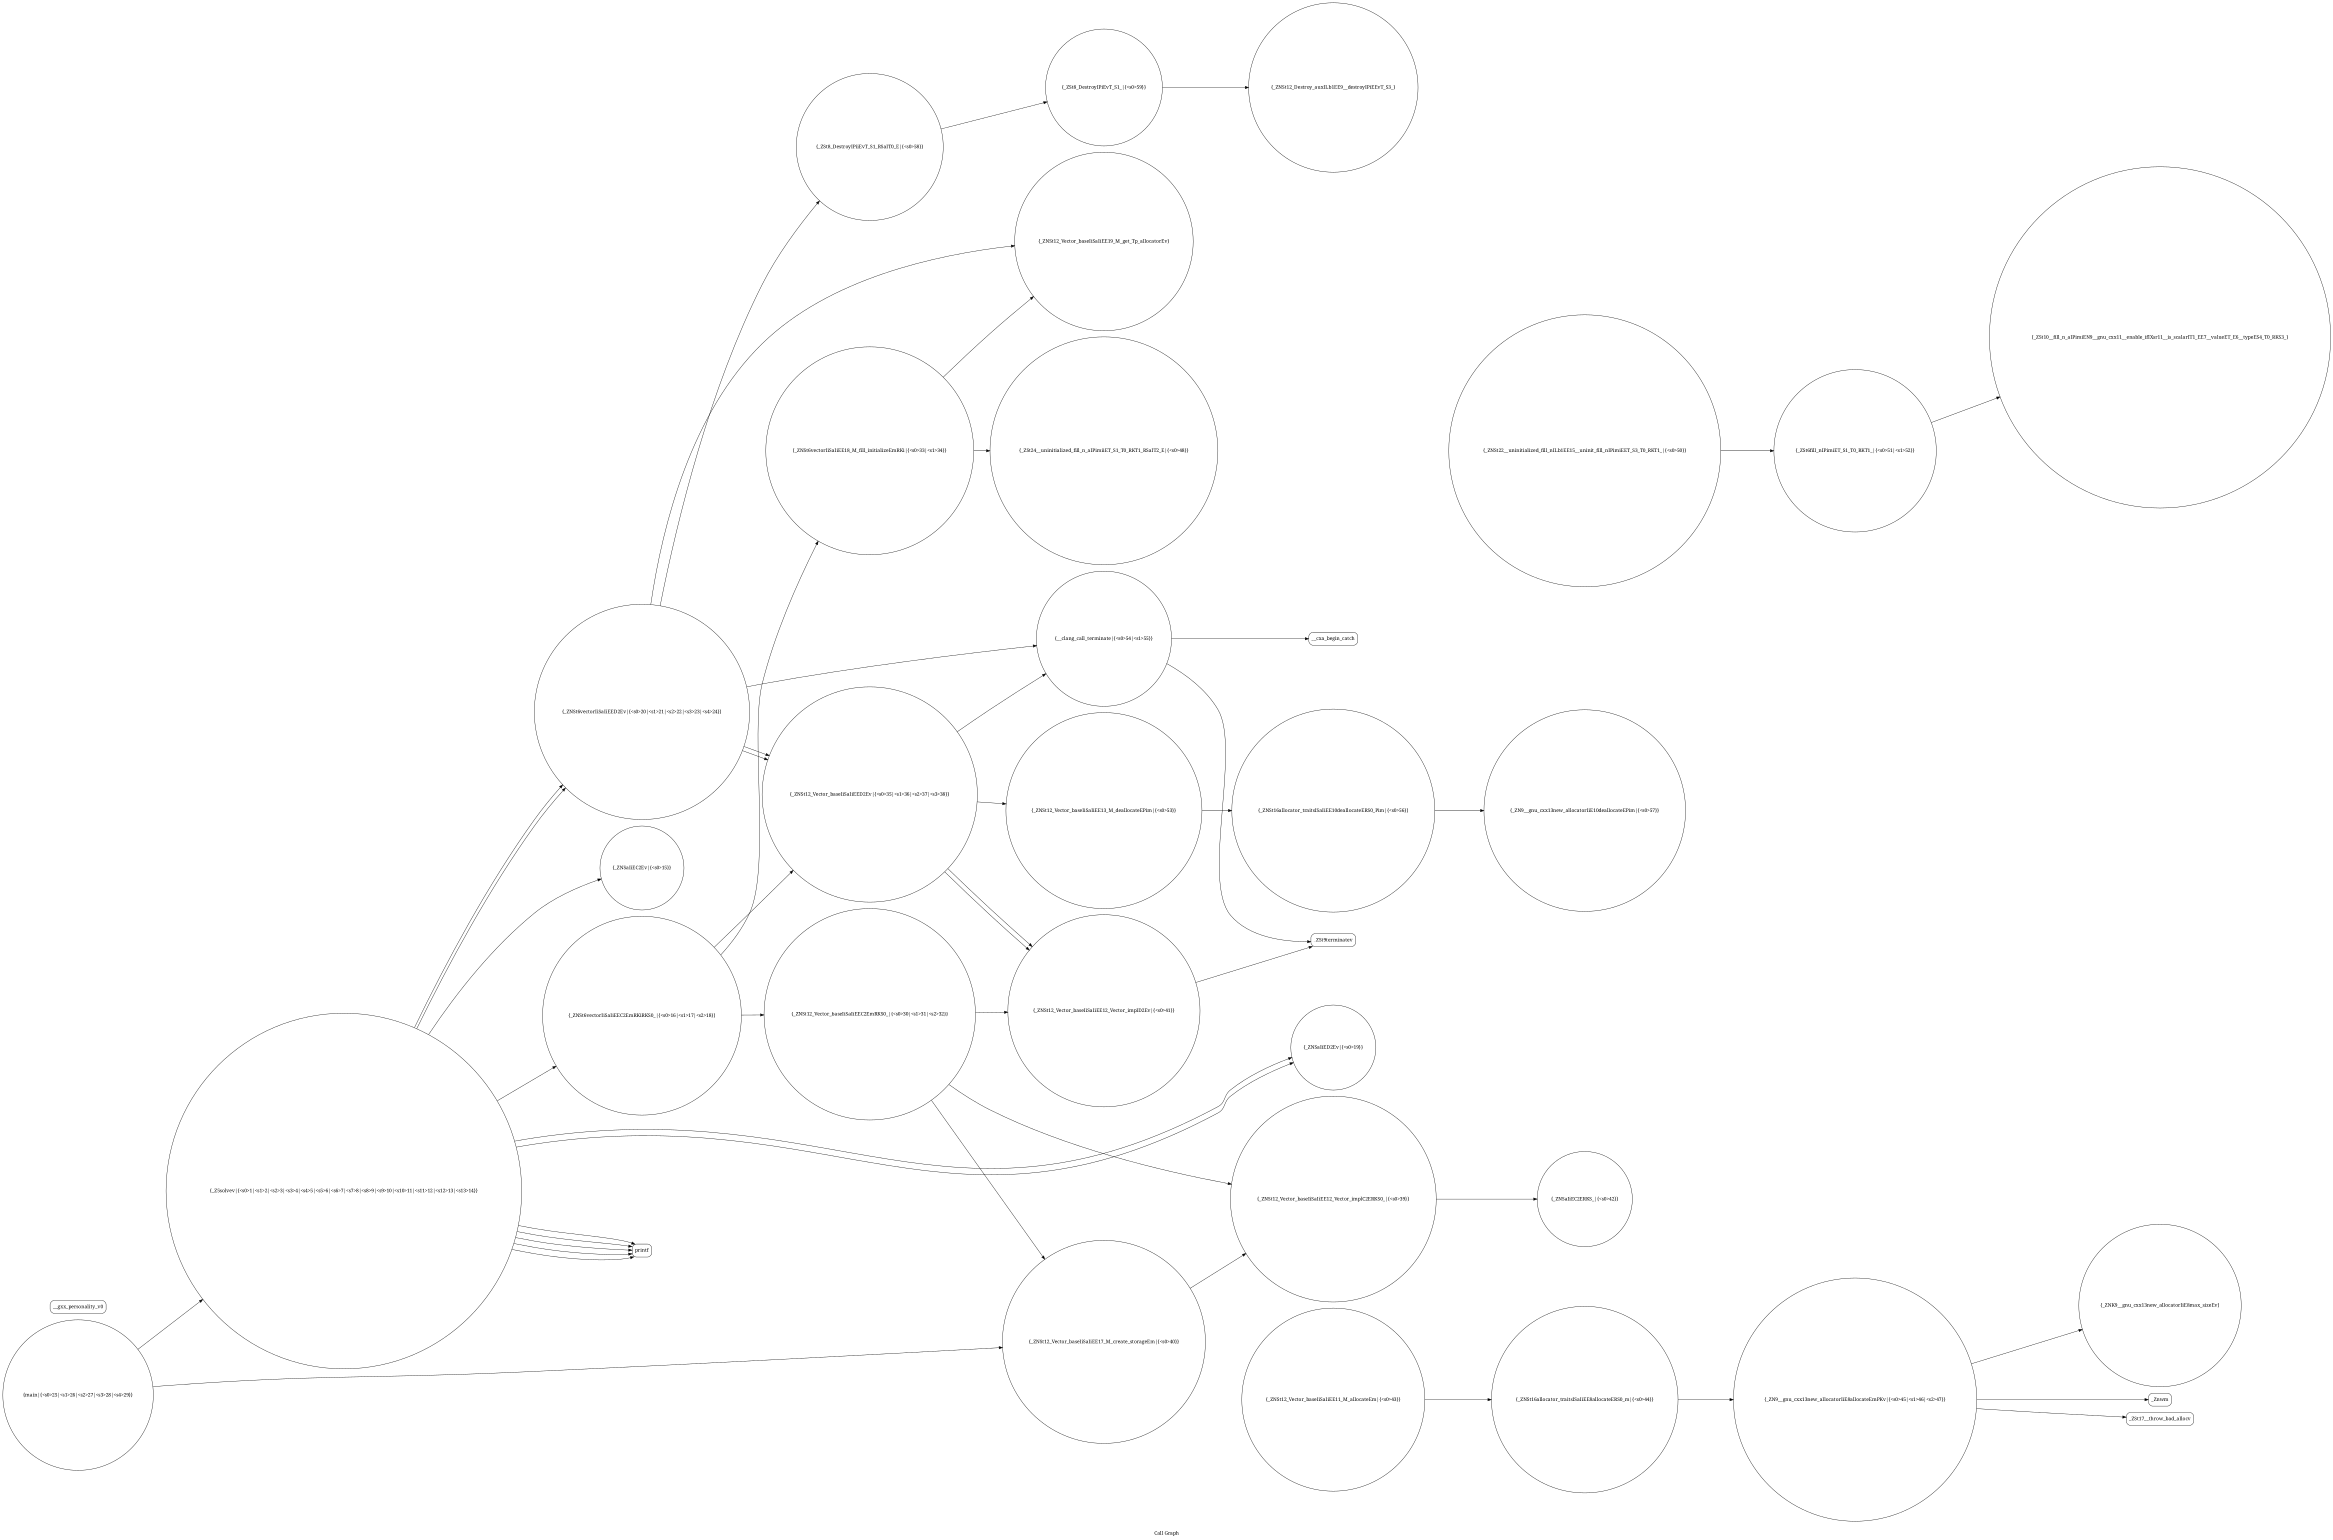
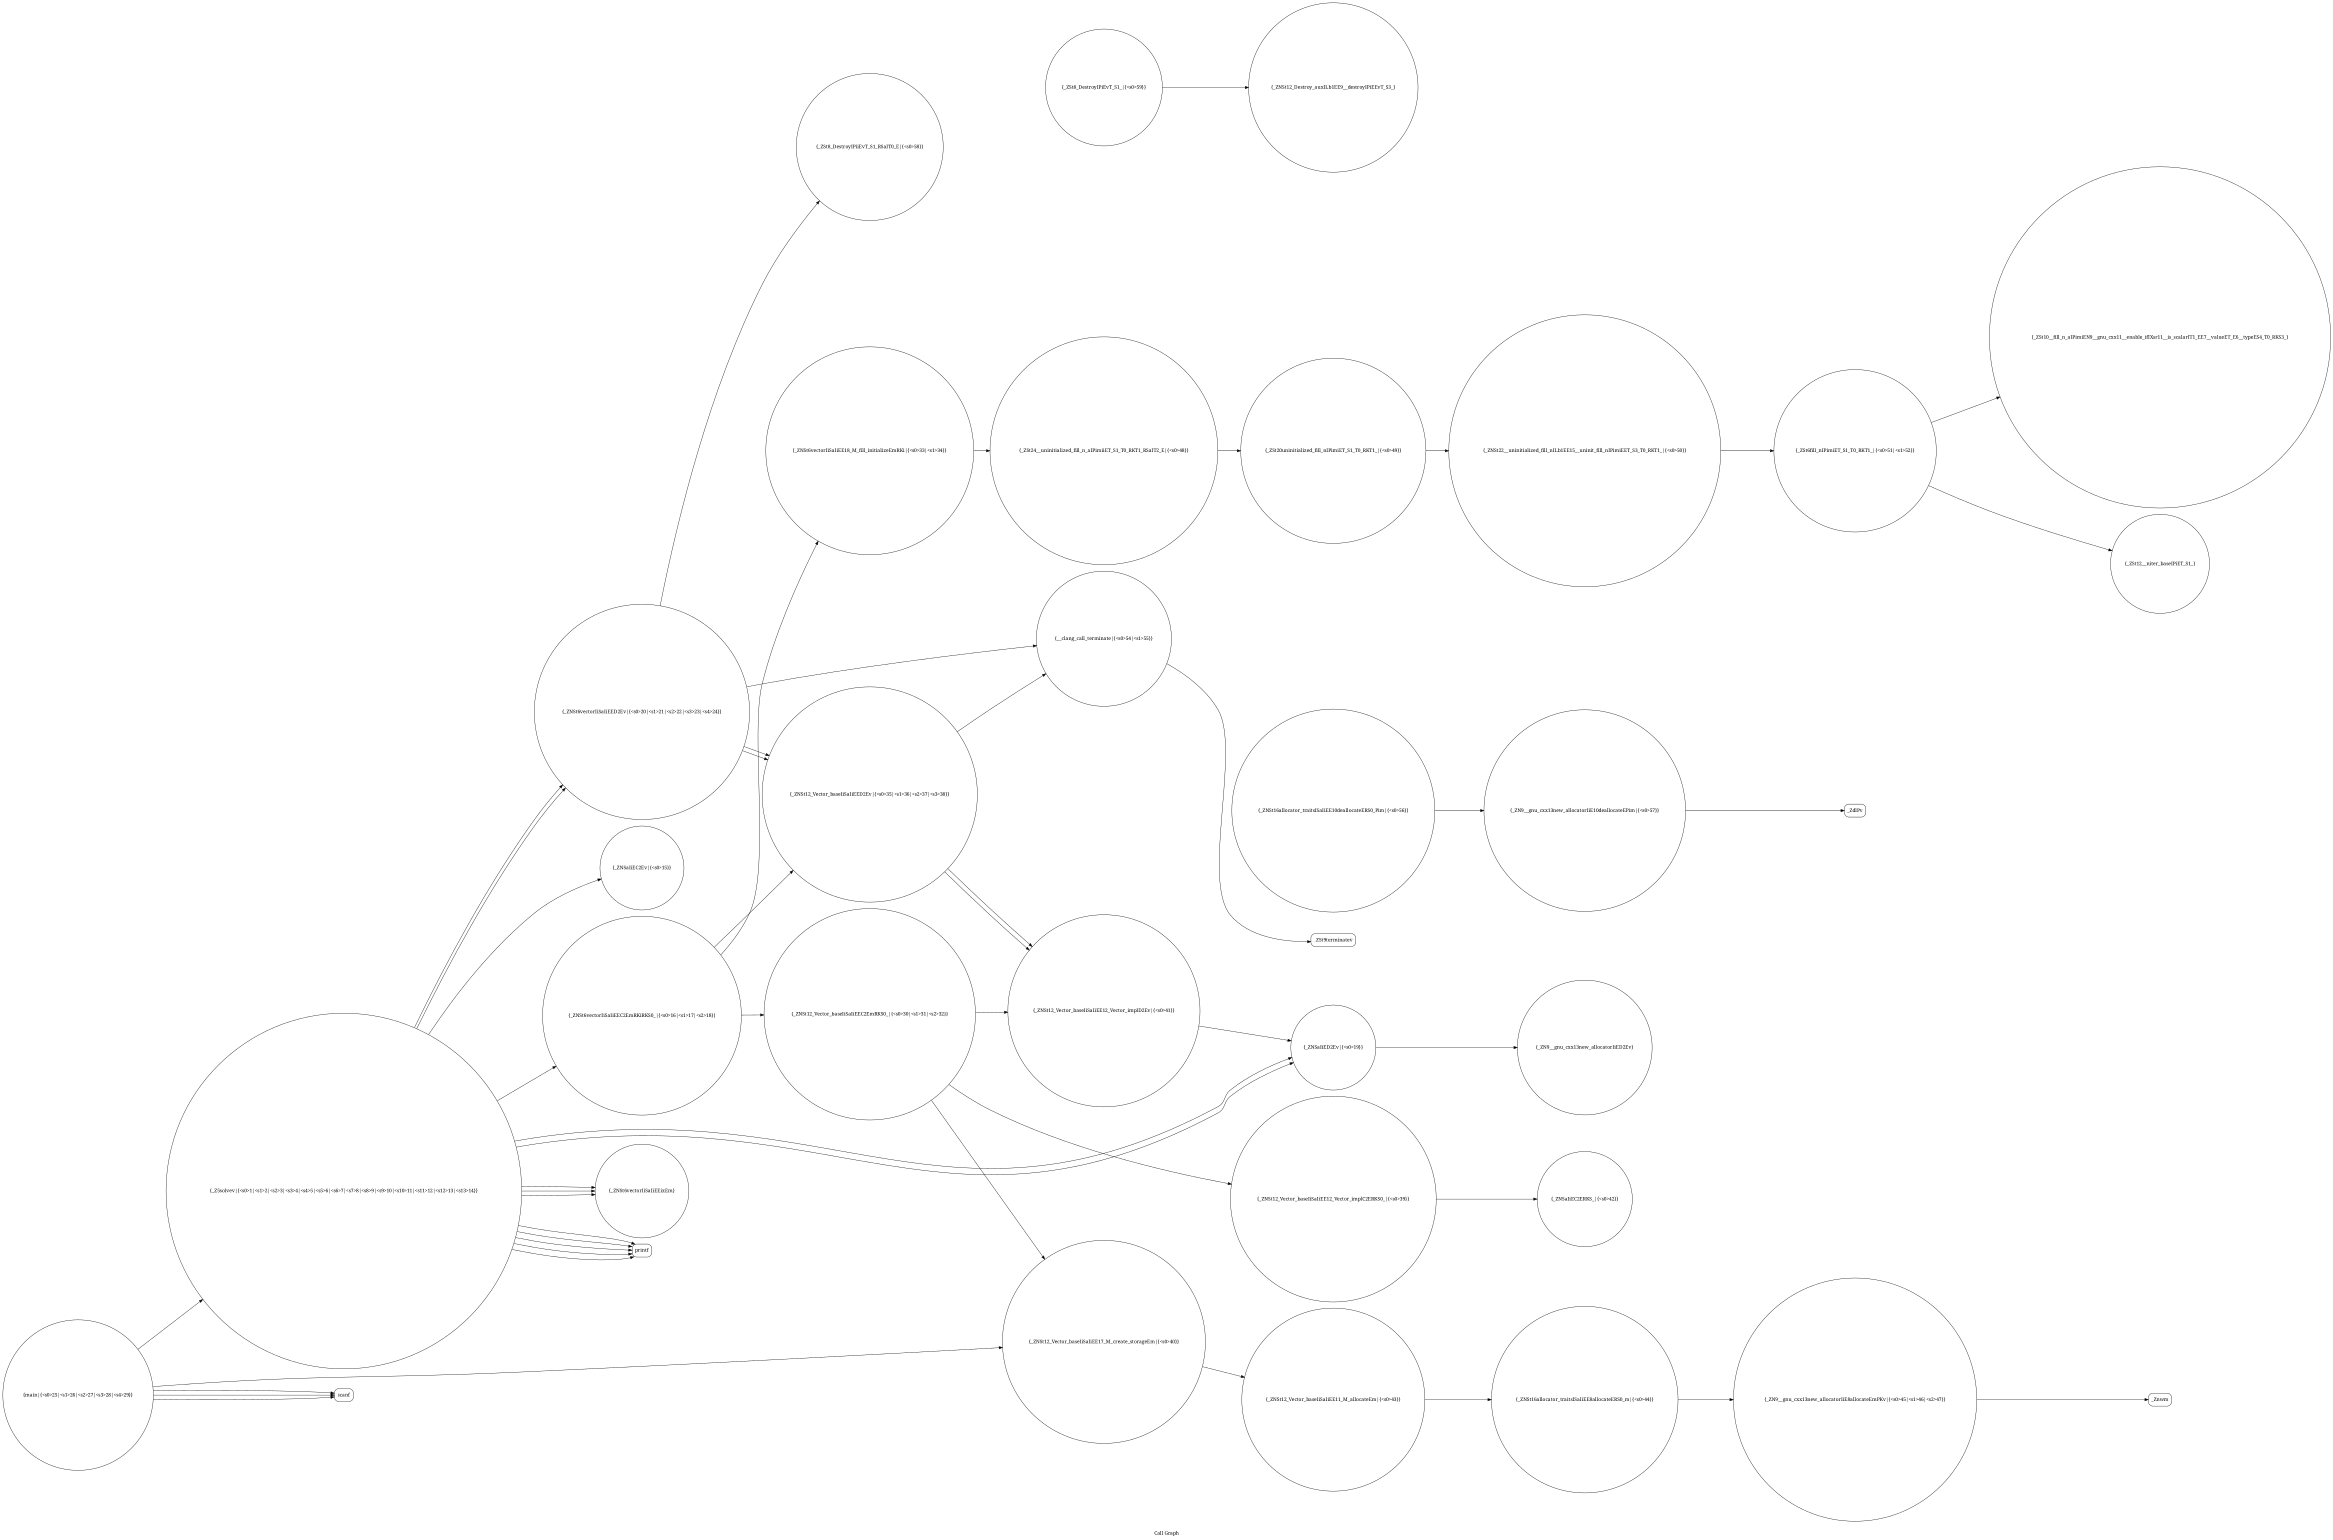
edge "{_ZSt8_DestroyIPiiEvT_S1_RSaIT0_E|{<s0>58}}" -> "{_ZSt8_DestroyIPiEvT_S1_|{<s0>59}}": removed
node "{_ZNSt12_Vector_baseIiSaIiEE19_M_get_Tp_allocatorEv}": removed
node "{_ZSt20uninitialized_fill_nIPimiET_S1_T0_RKT1_|{<s0>49}}": added
node "{_ZSt12__niter_baseIPiET_S1_}": added
node "__cxa_begin_catch": removed
node "{_ZNSt12_Vector_baseIiSaIiEE13_M_deallocateEPim|{<s0>53}}": removed
node "_ZdlPv": added
edge "{_ZNSt12_Vector_baseIiSaIiEE12_Vector_implD2Ev|{<s0>41}}" -> "_ZSt9terminatev": now "{_ZNSt12_Vector_baseIiSaIiEE12_Vector_implD2Ev|{<s0>41}}" -> "{_ZNSaIiED2Ev|{<s0>19}}"
node "{_ZN9__gnu_cxx13new_allocatorIiED2Ev}": added
node "{_ZNSt6vectorIiSaIiEEixEm}": added
edge "{_ZNSt12_Vector_baseIiSaIiEE17_M_create_storageEm|{<s0>40}}" -> "{_ZNSt12_Vector_baseIiSaIiEE12_Vector_implC2ERKS0_|{<s0>39}}": now "{_ZNSt12_Vector_baseIiSaIiEE17_M_create_storageEm|{<s0>40}}" -> "{_ZNSt12_Vector_baseIiSaIiEE11_M_allocateEm|{<s0>43}}"
node "{_ZNK9__gnu_cxx13new_allocatorIiE8max_sizeEv}": removed
node "__gxx_personality_v0": removed
node "scanf": added
node "_ZSt17__throw_bad_allocv": removed
